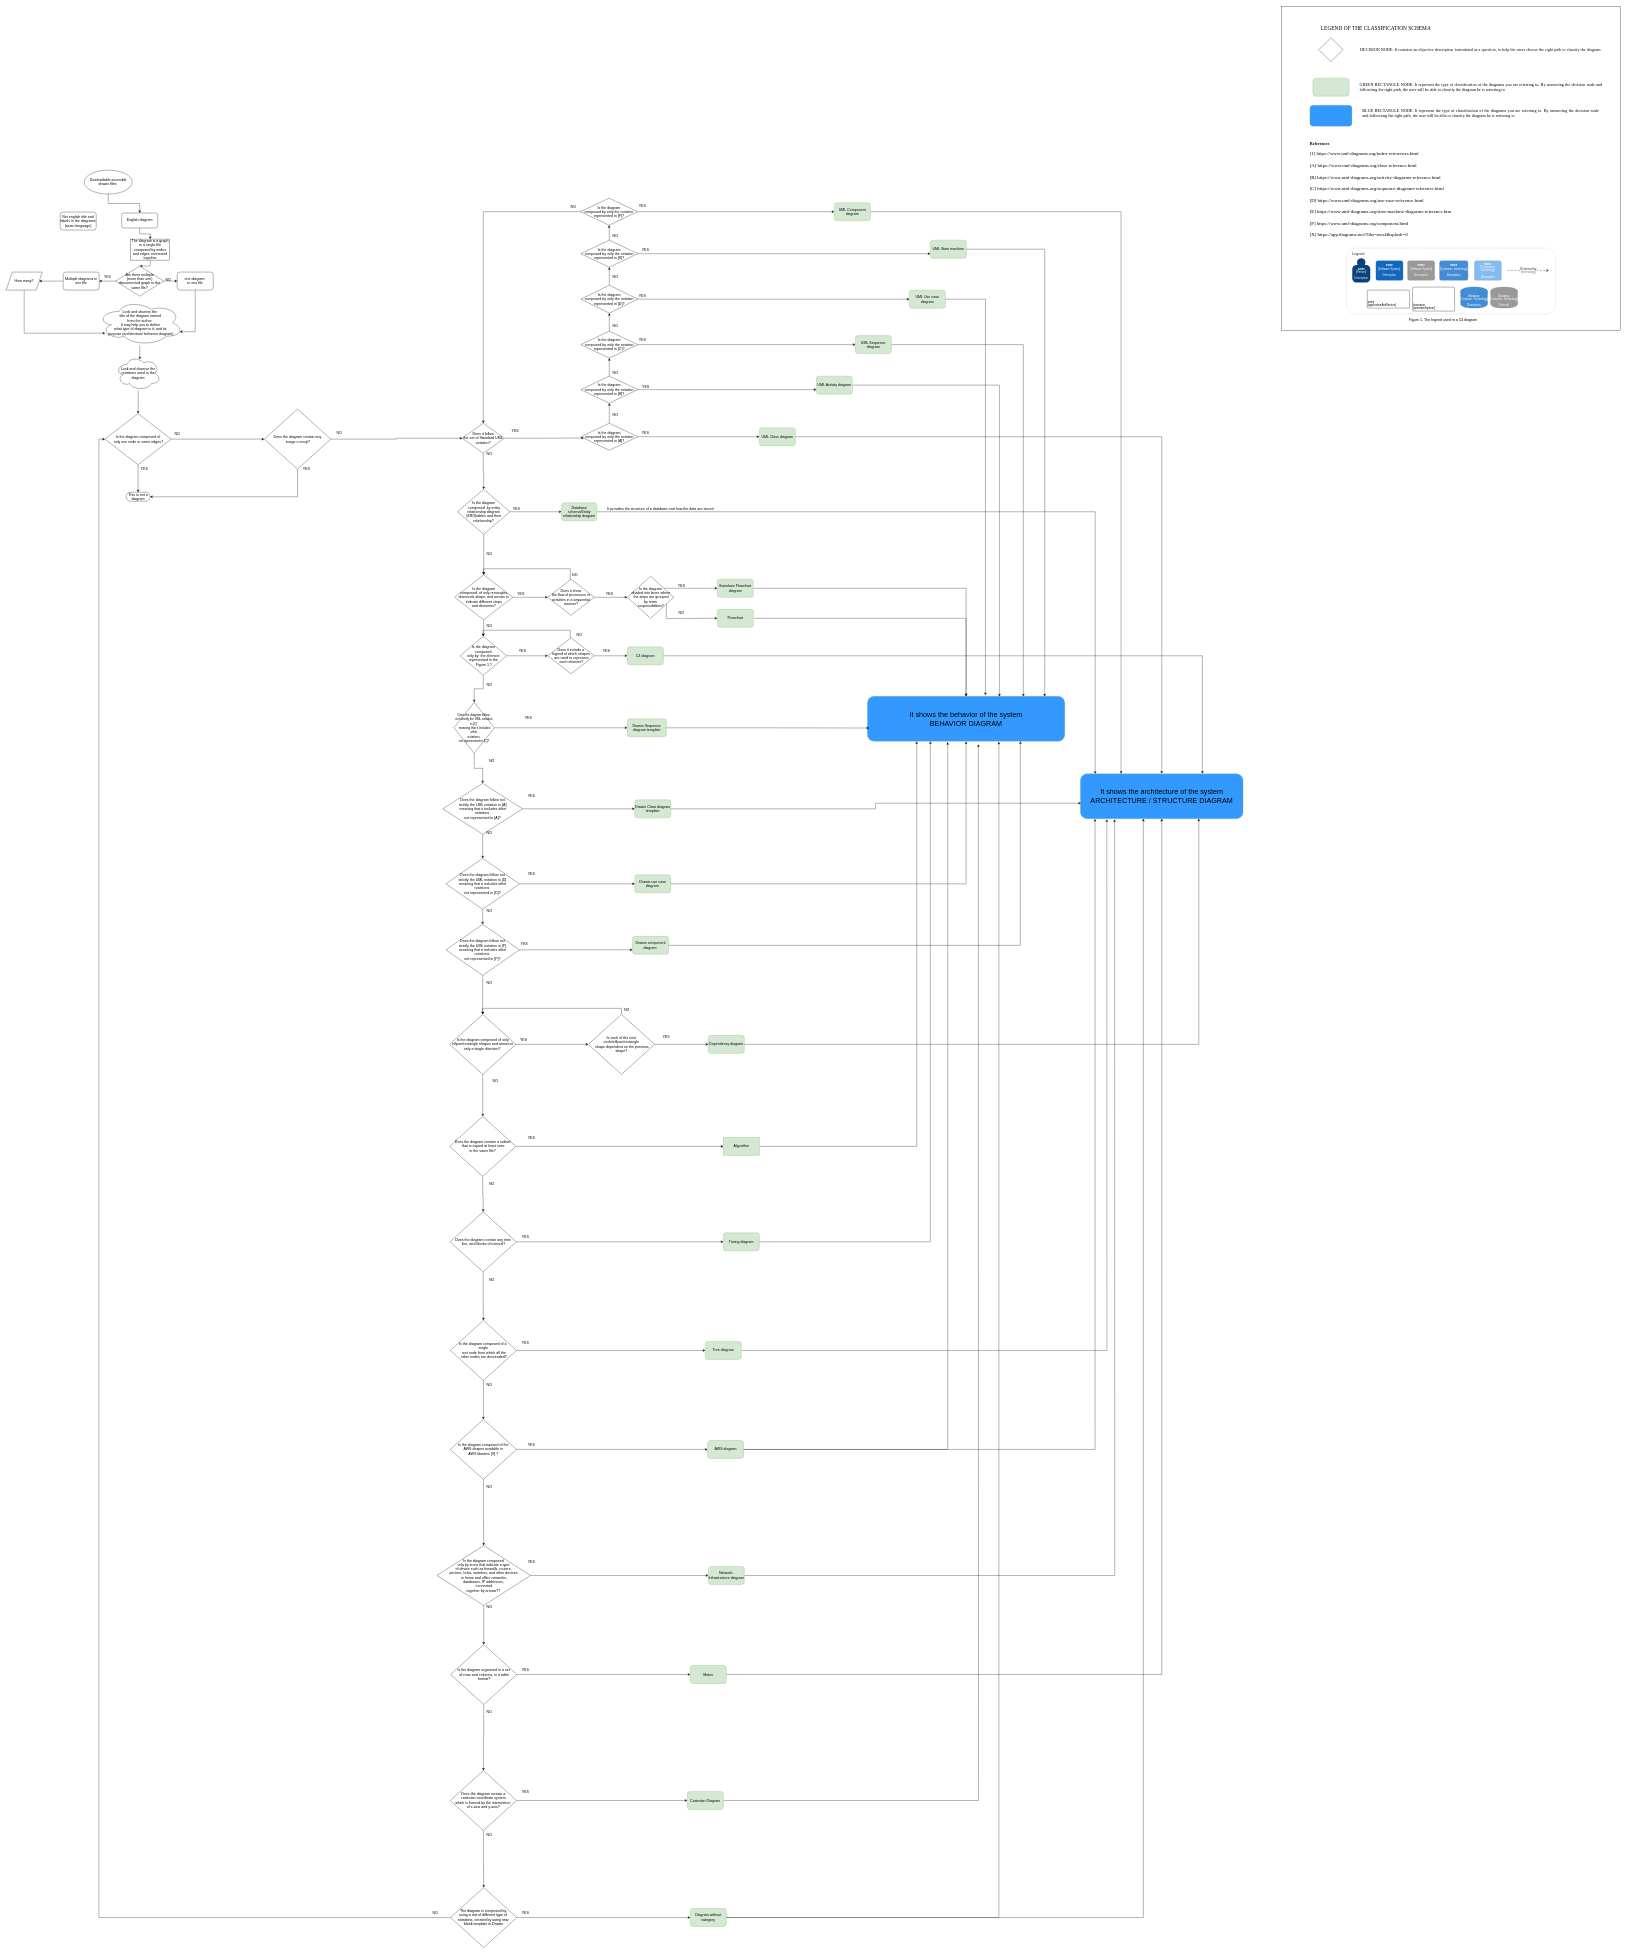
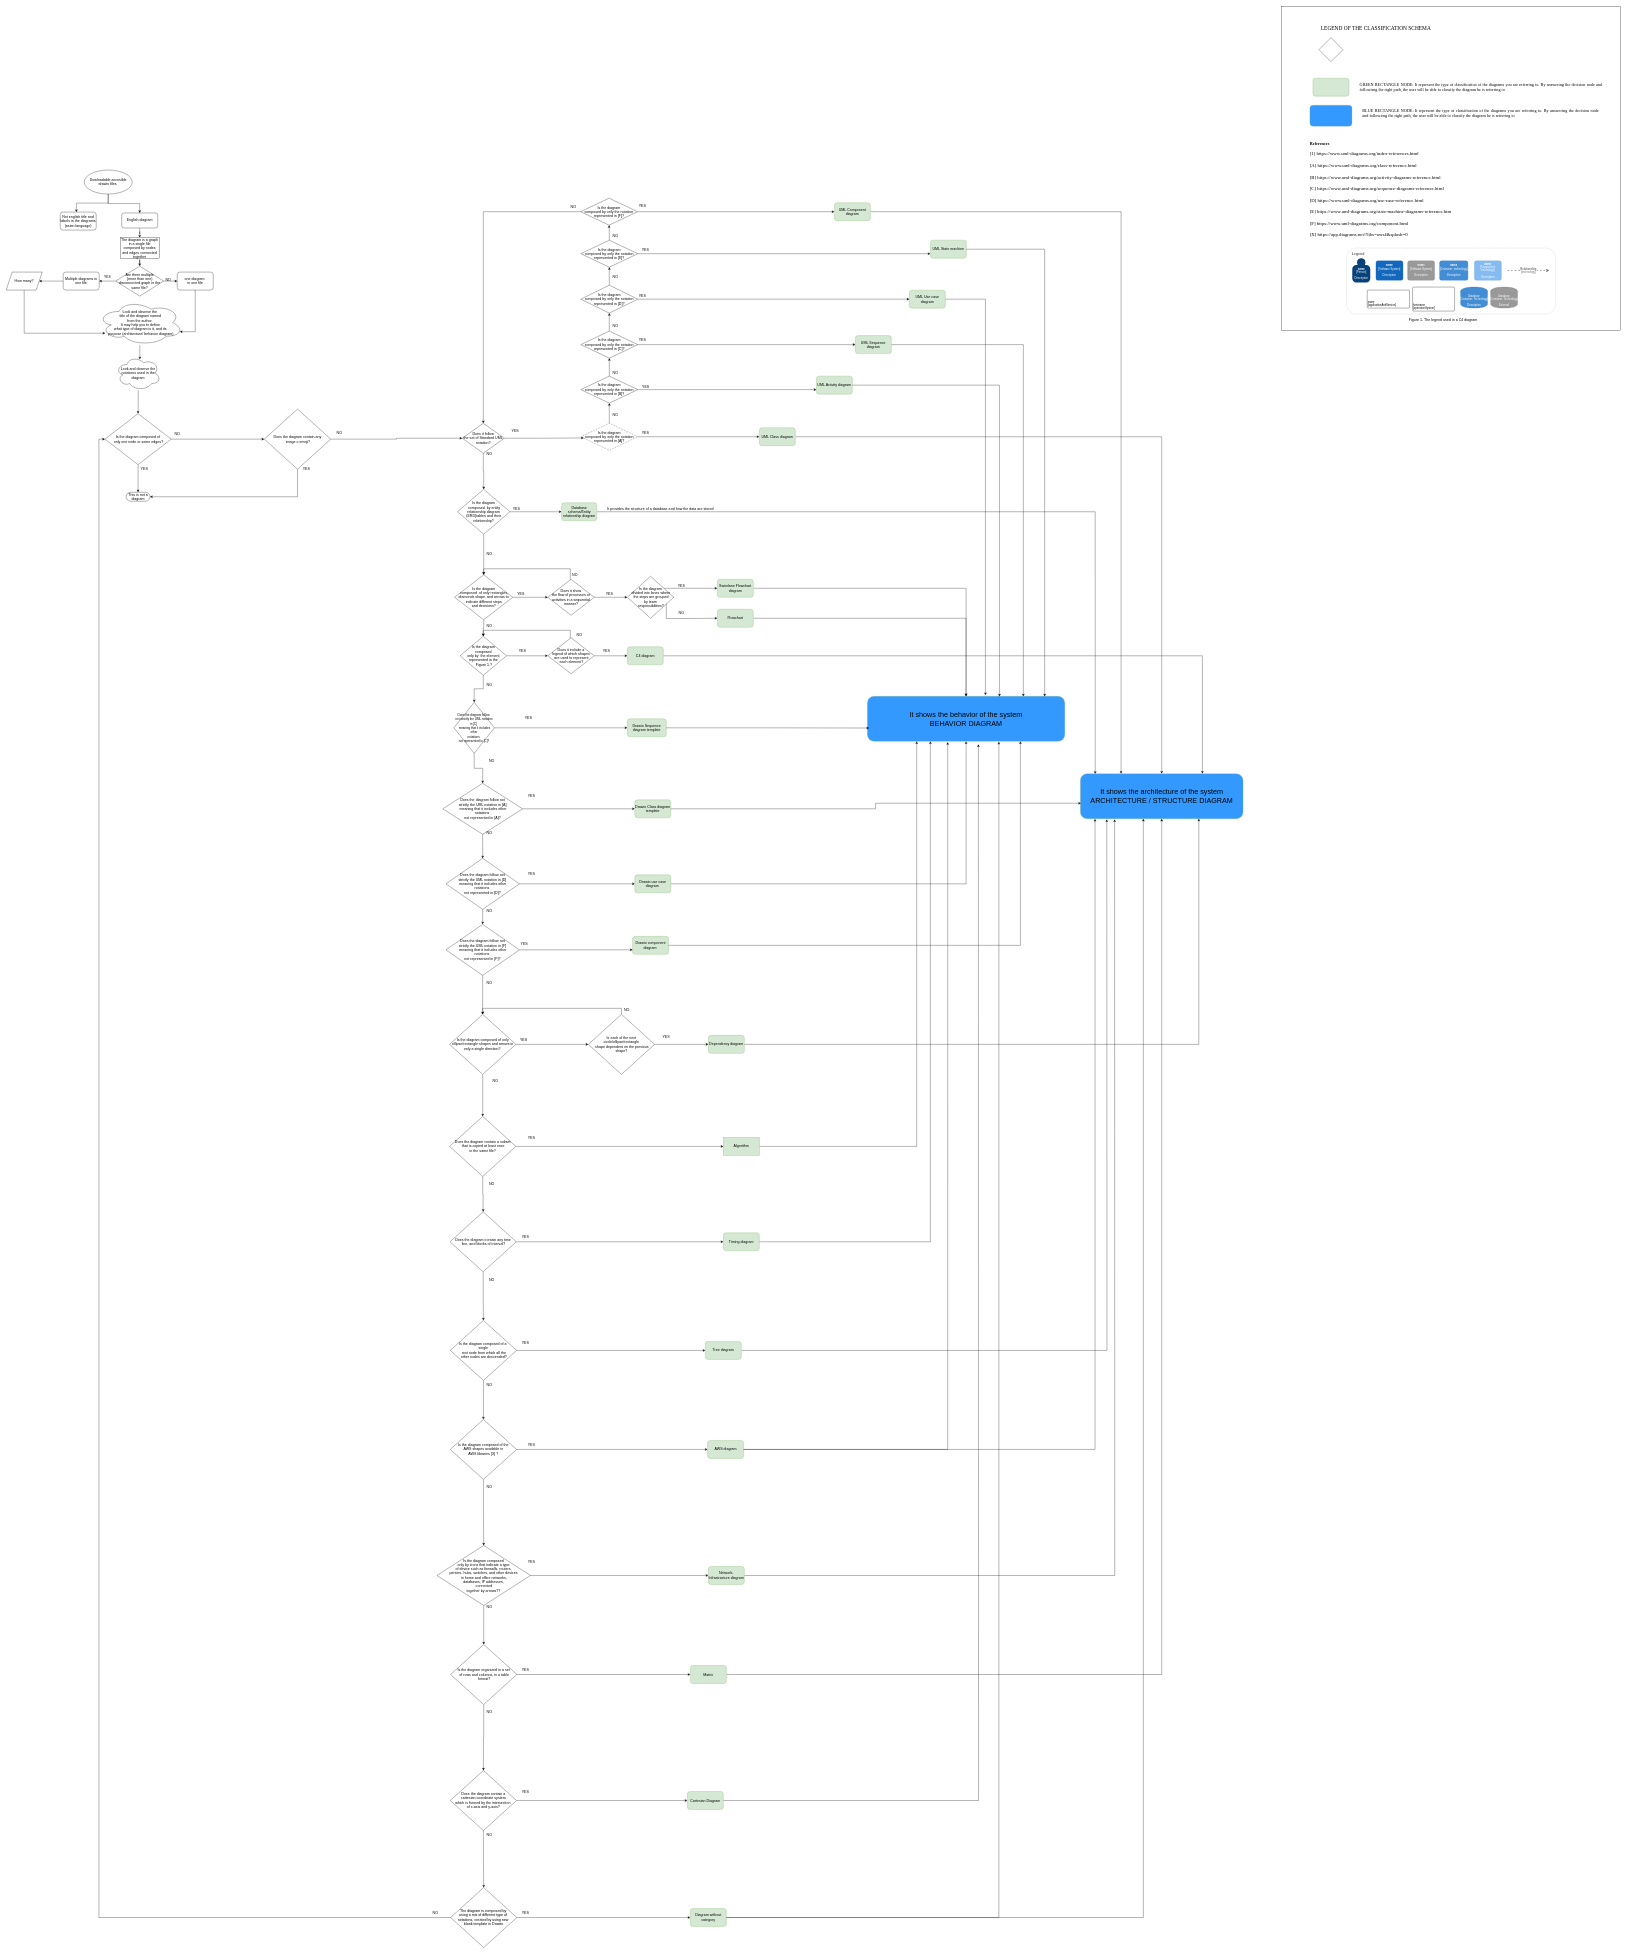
node "DECISION NODE: It contains an objective description formulated as a question, to help the users choose the right path to classify the diagram.": removed
edge "Dowloadable,accesible drawio files" -> "Not english title and labels in the diagrams (asian language)": added
node "The diagram is a graph in a single file composed by nodes and edges connected together": moved (150, 250) -> (140, 248)
node "Is the diagram composed by only the notation represented in [A]?": style solid -> dashed
